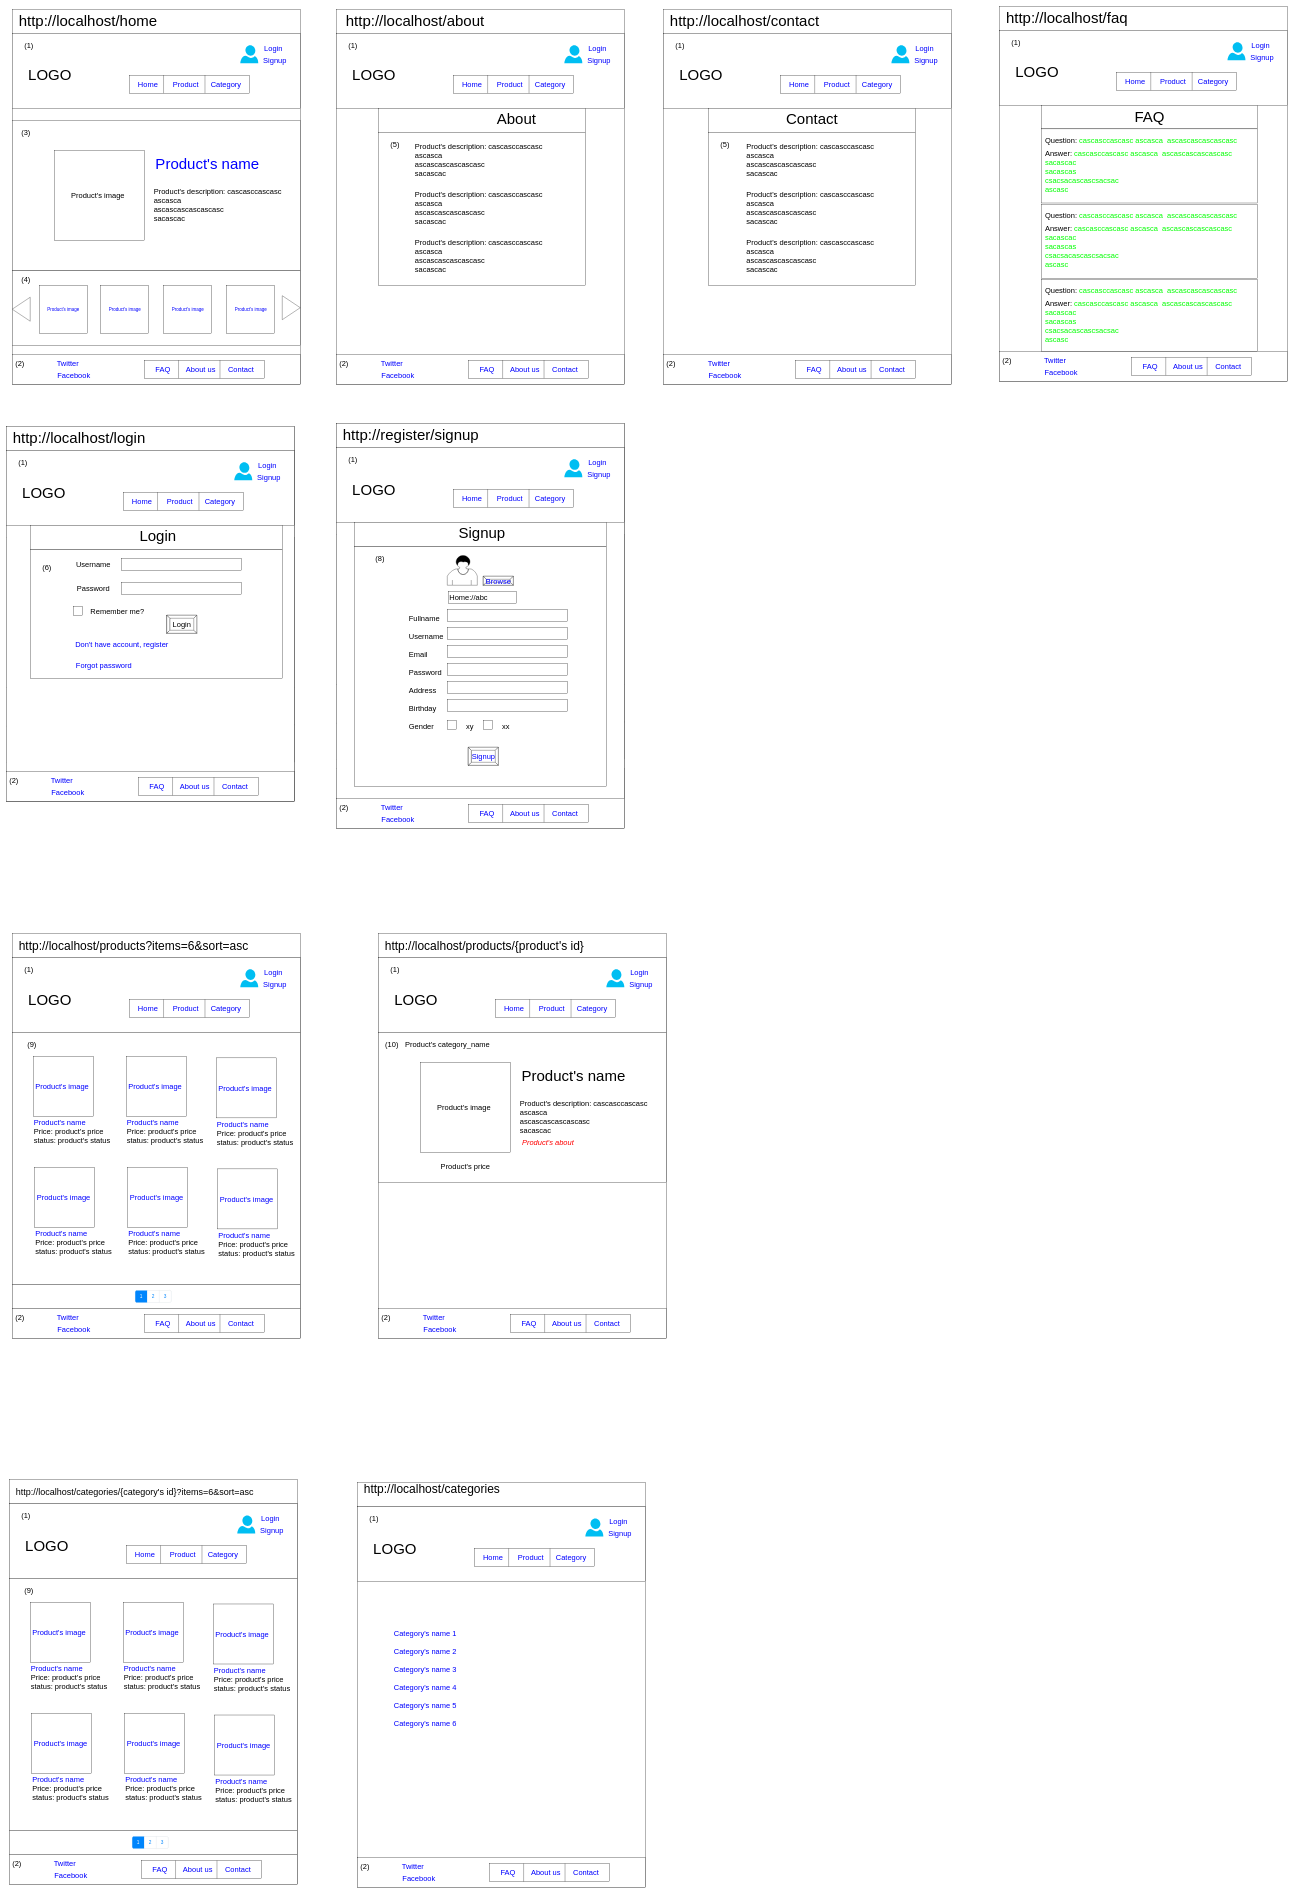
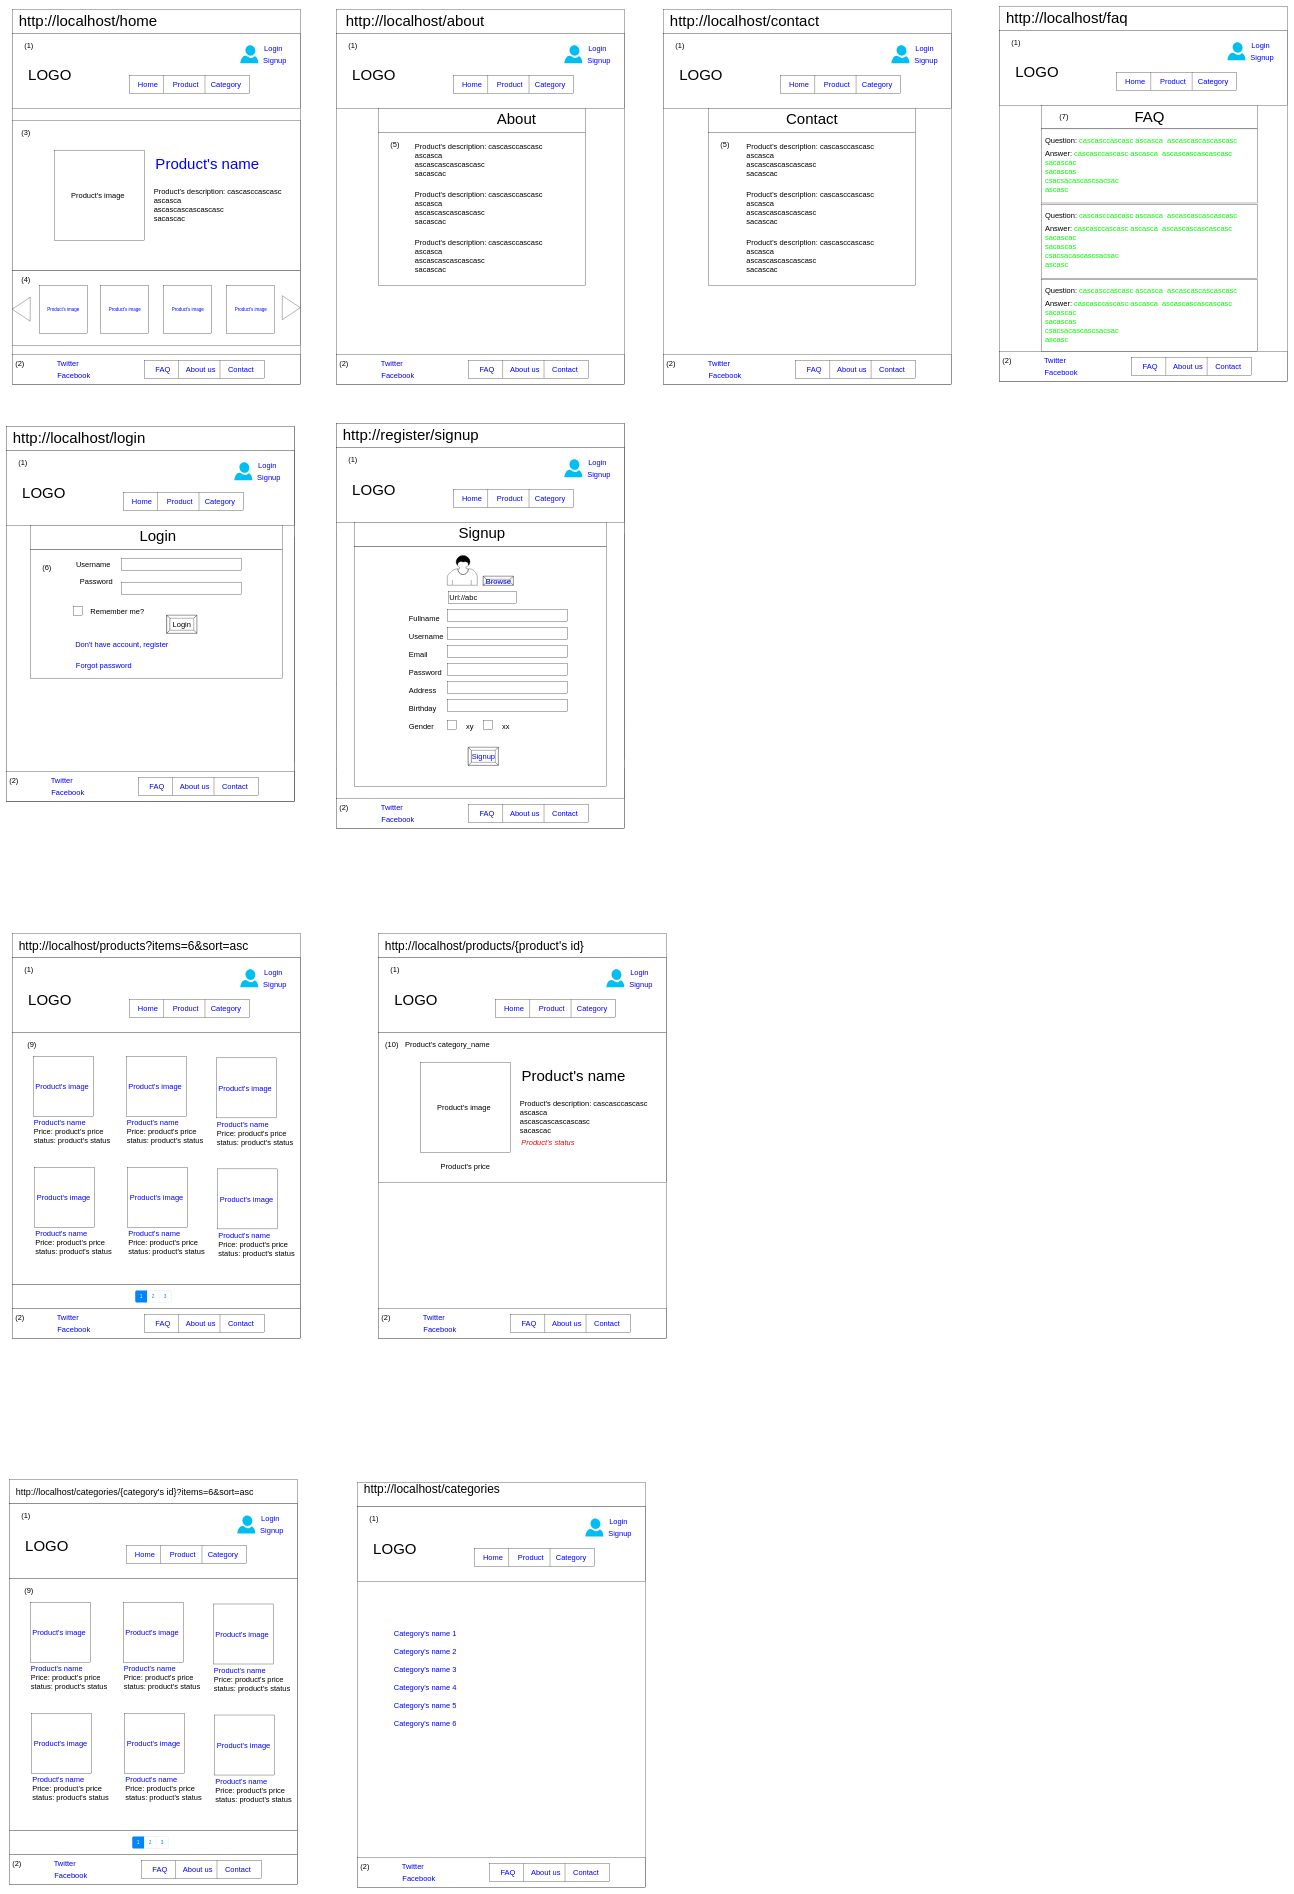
node "(7)": added
node "(8)": removed
node "Password": moved (93, 588) -> (96, 581)
node "Home://abc": label "Home://abc" -> "Url://abc"
node "Product's about": label "Product's about" -> "Product's status"
